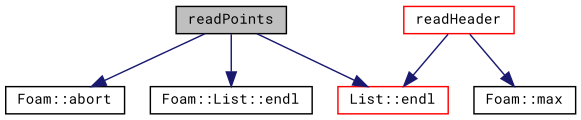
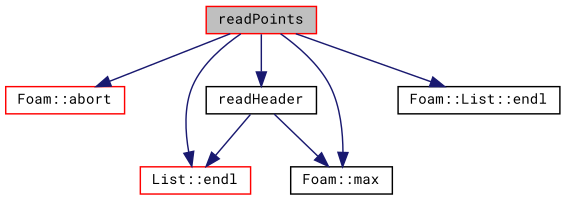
node "readPoints": color black -> red
node "readHeader": color red -> black
edge "readPoints" -> "readHeader": added
edge "readPoints" -> "Foam::max": added
node "Foam::abort": color black -> red
